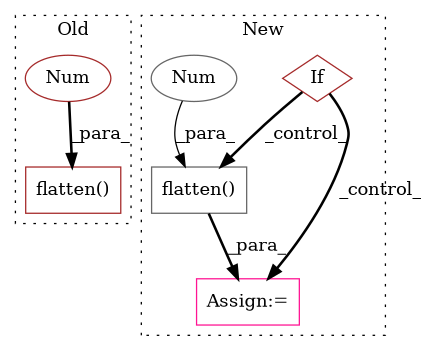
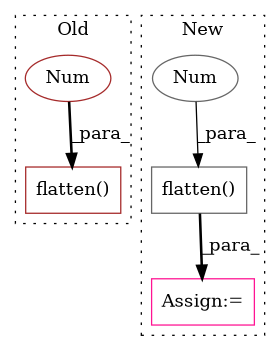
node "If": removed
